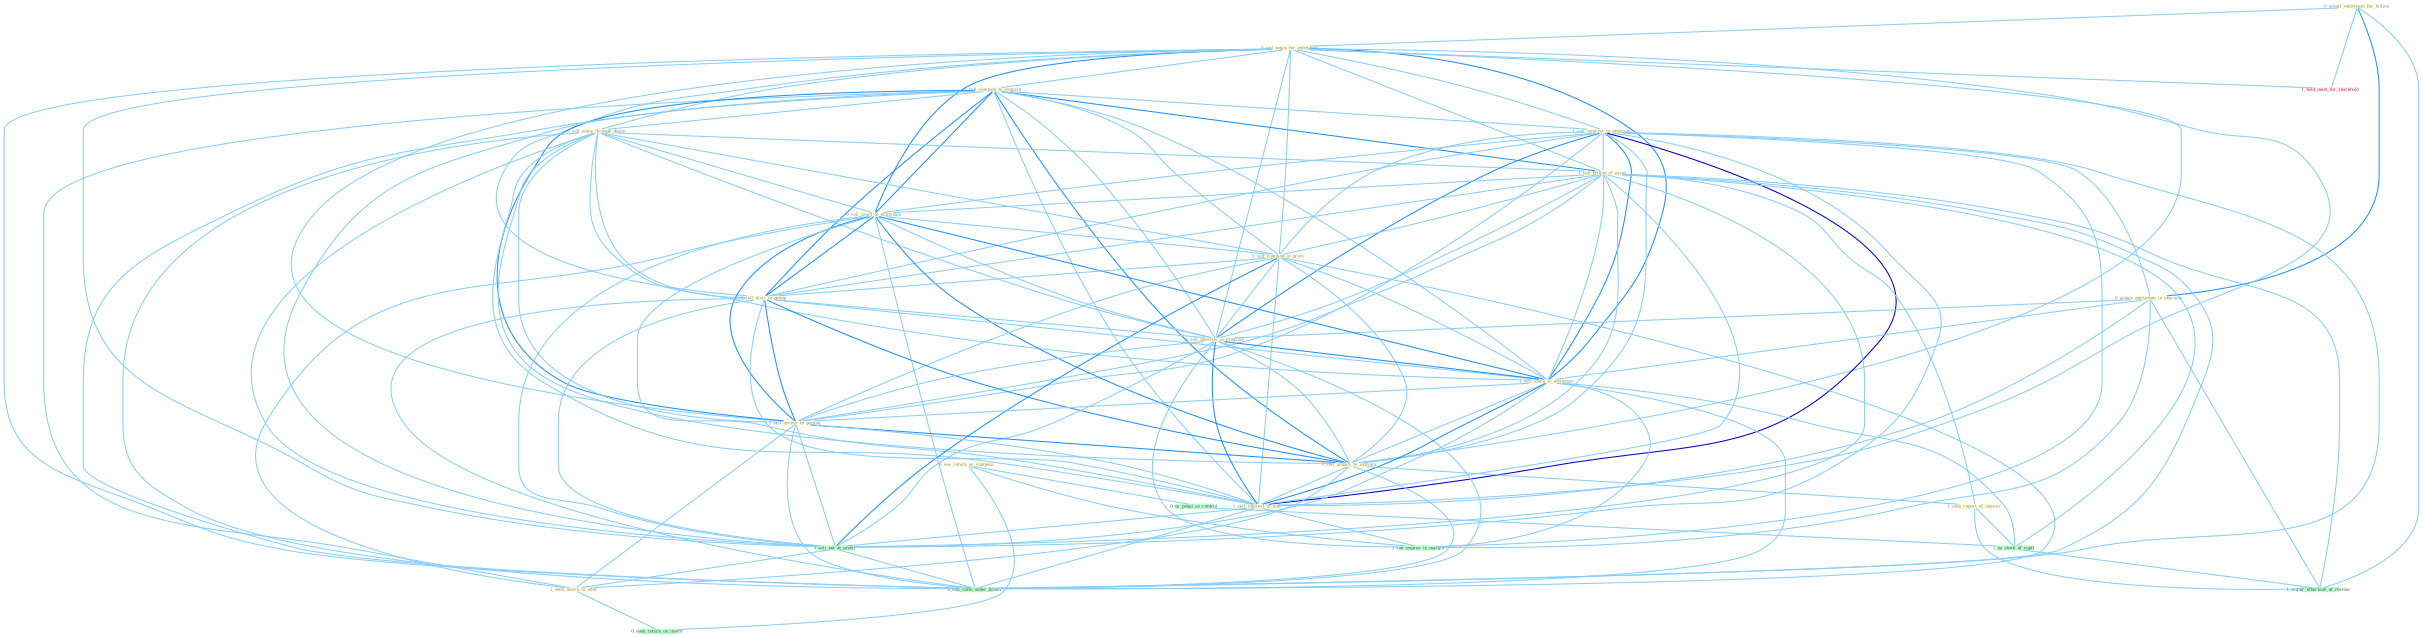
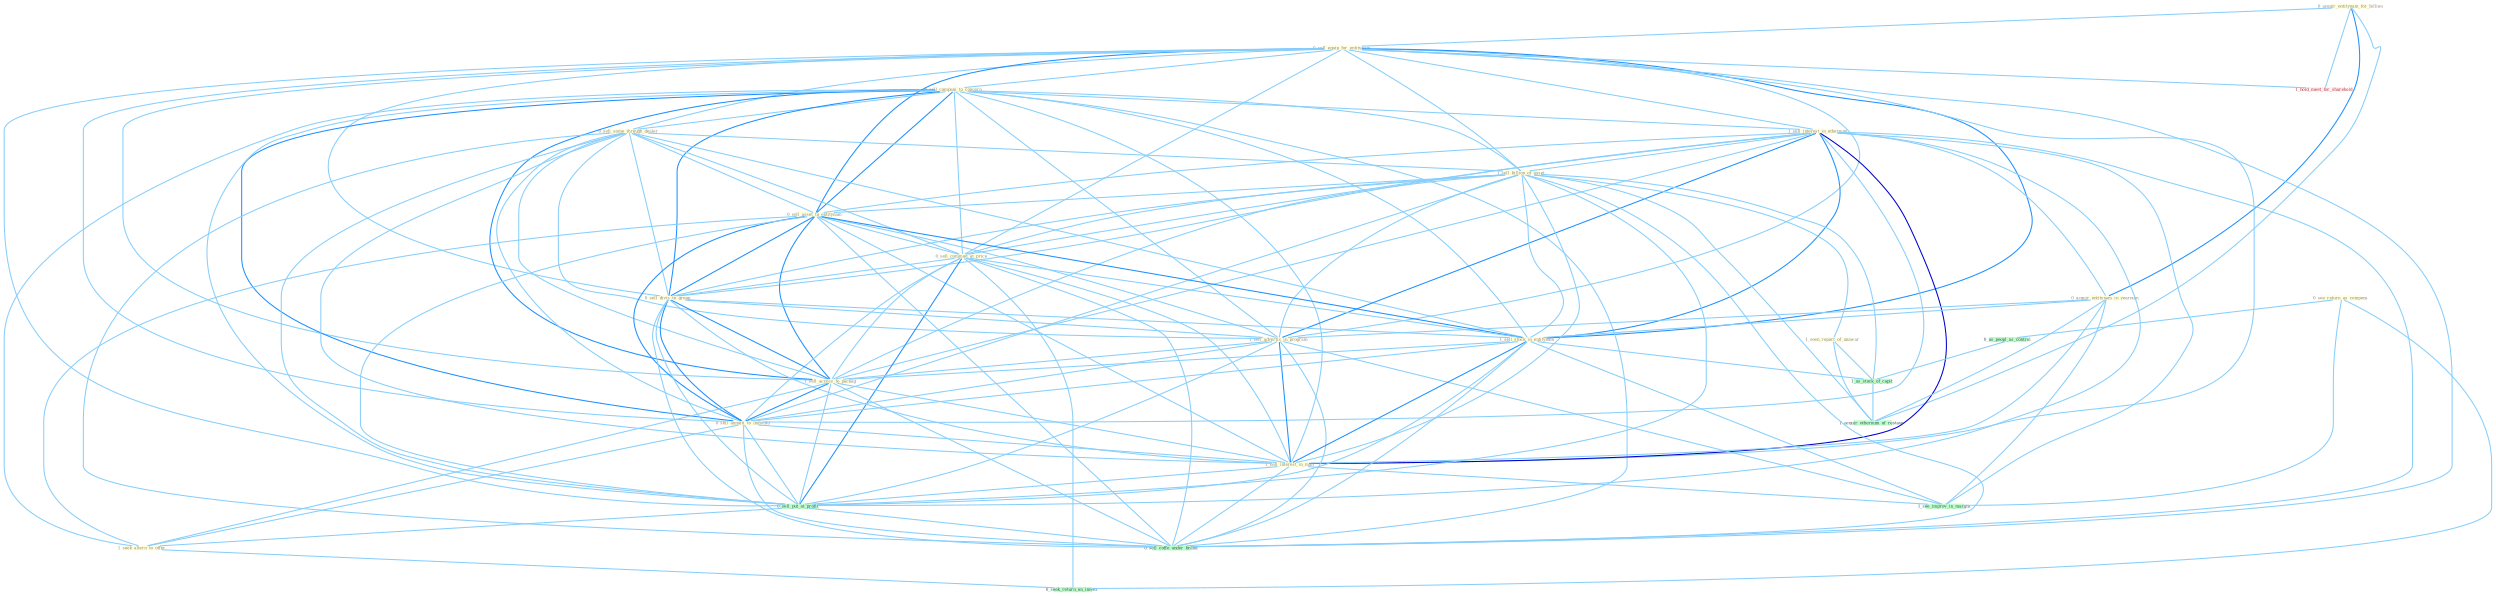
edge "0_sell_compani_to_concern" -- "1_sell_billion_of_asset": color #1e90ff -> #87cefa
edge "0_sell_commod_at_price" -- "1_sell_advertis_in_program": now "0_sell_commod_at_price" -- "0_seek_return_on_invest"
edge "1_sell_advertis_in_program" -- "1_sell_stock_in_entitynam": removed
edge "0_sell_annuiti_to_individu" -- "1_seen_report_of_unawar": now "0_sell_annuiti_to_individu" -- "0_sell_put_at_profit"
